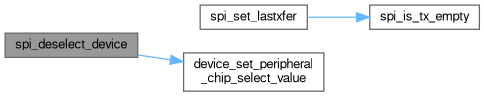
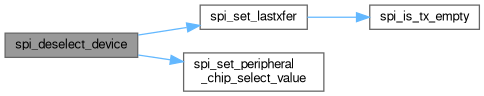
edge "spi_deselect_device" -> "spi_set_lastxfer": added
node "device_set_peripheral _chip_select_value": label "device_set_peripheral _chip_select_value" -> "spi_set_peripheral _chip_select_value"
